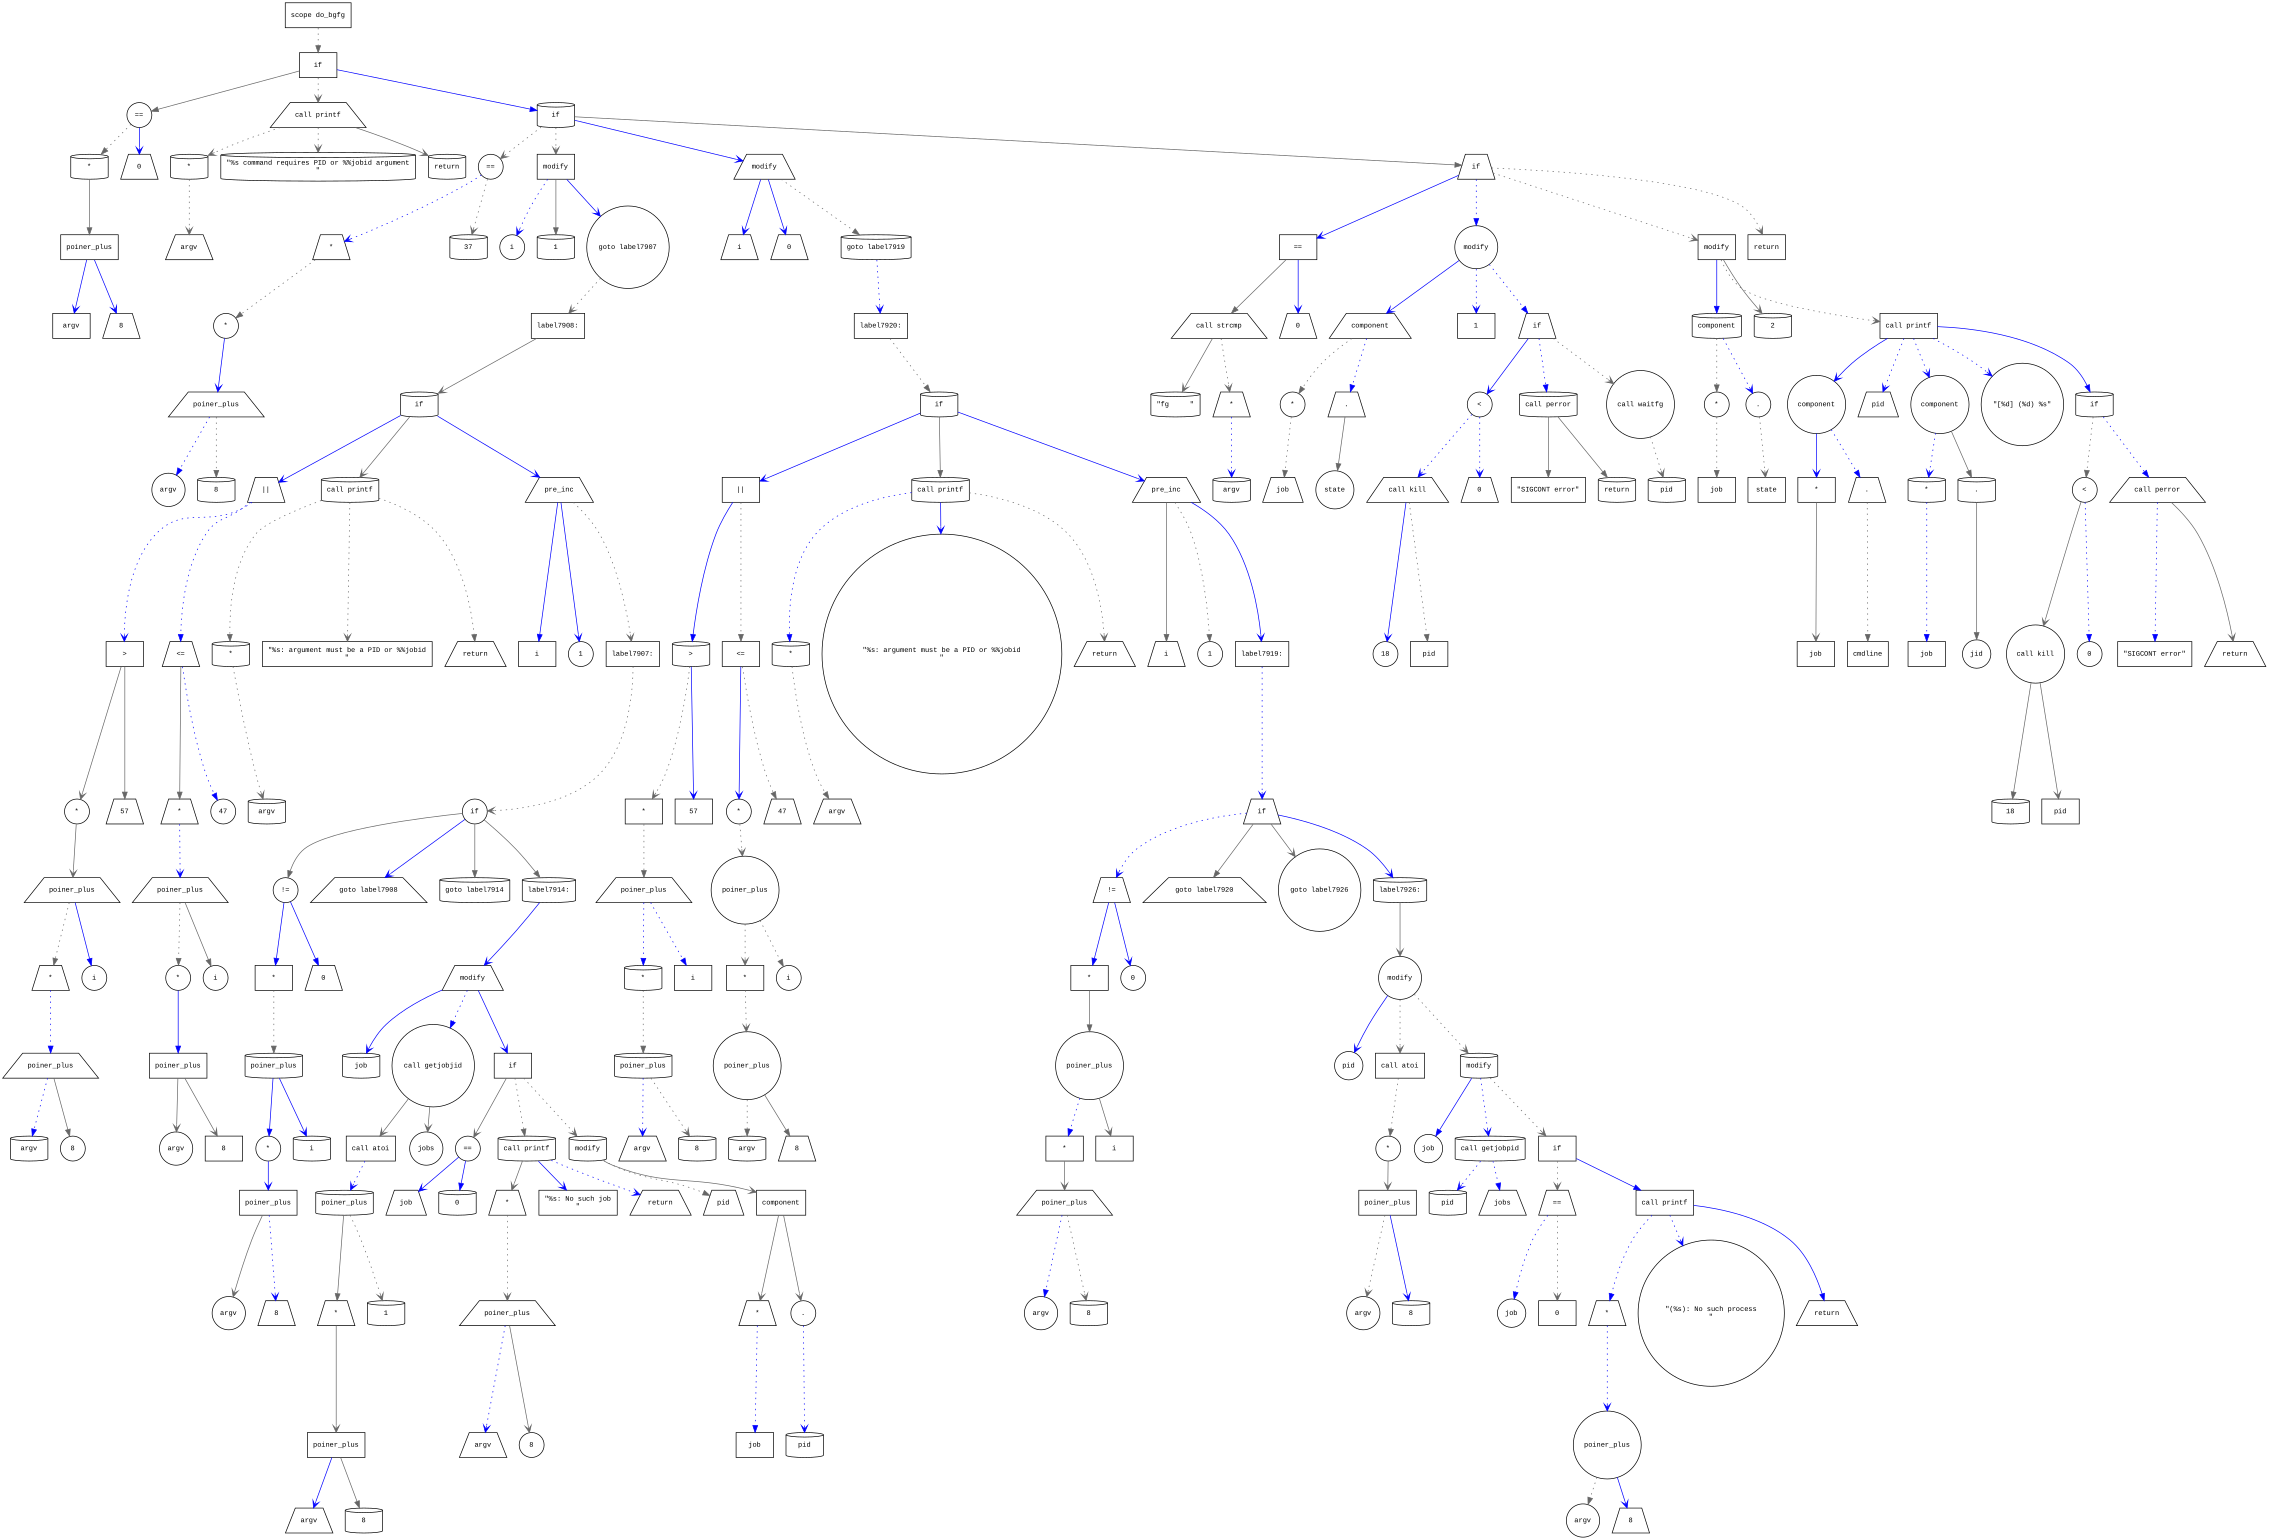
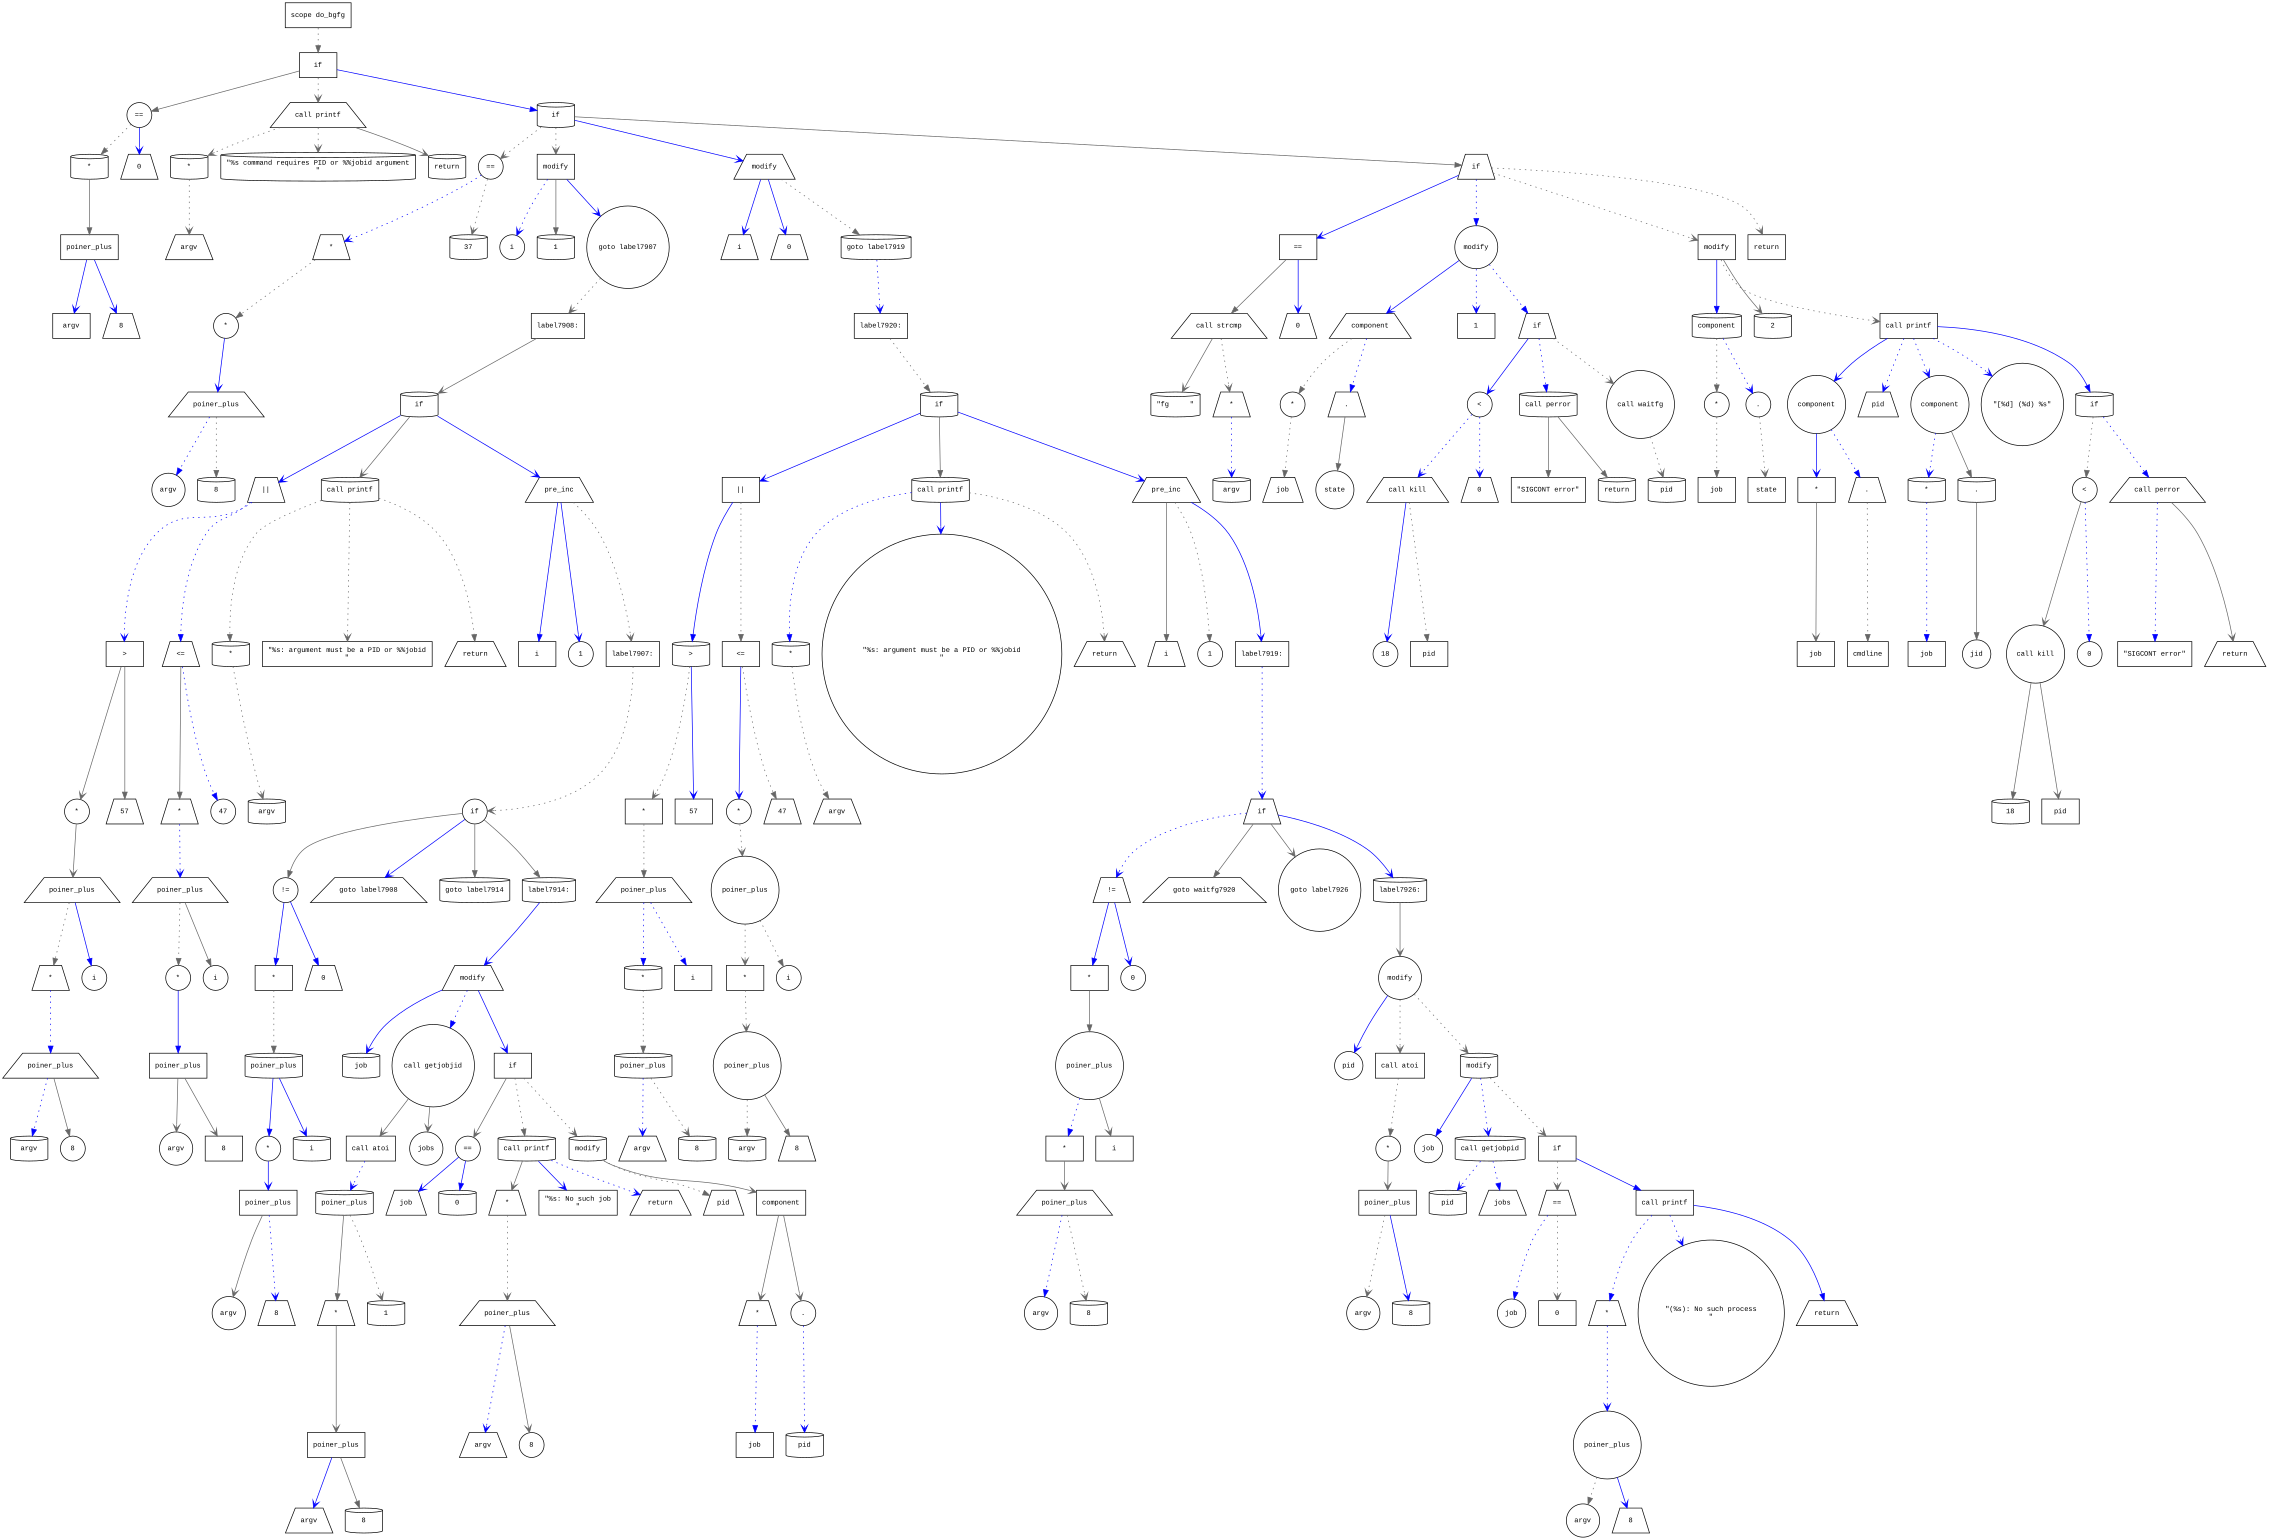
node "goto label7920": label "goto label7920" -> "goto waitfg7920"
